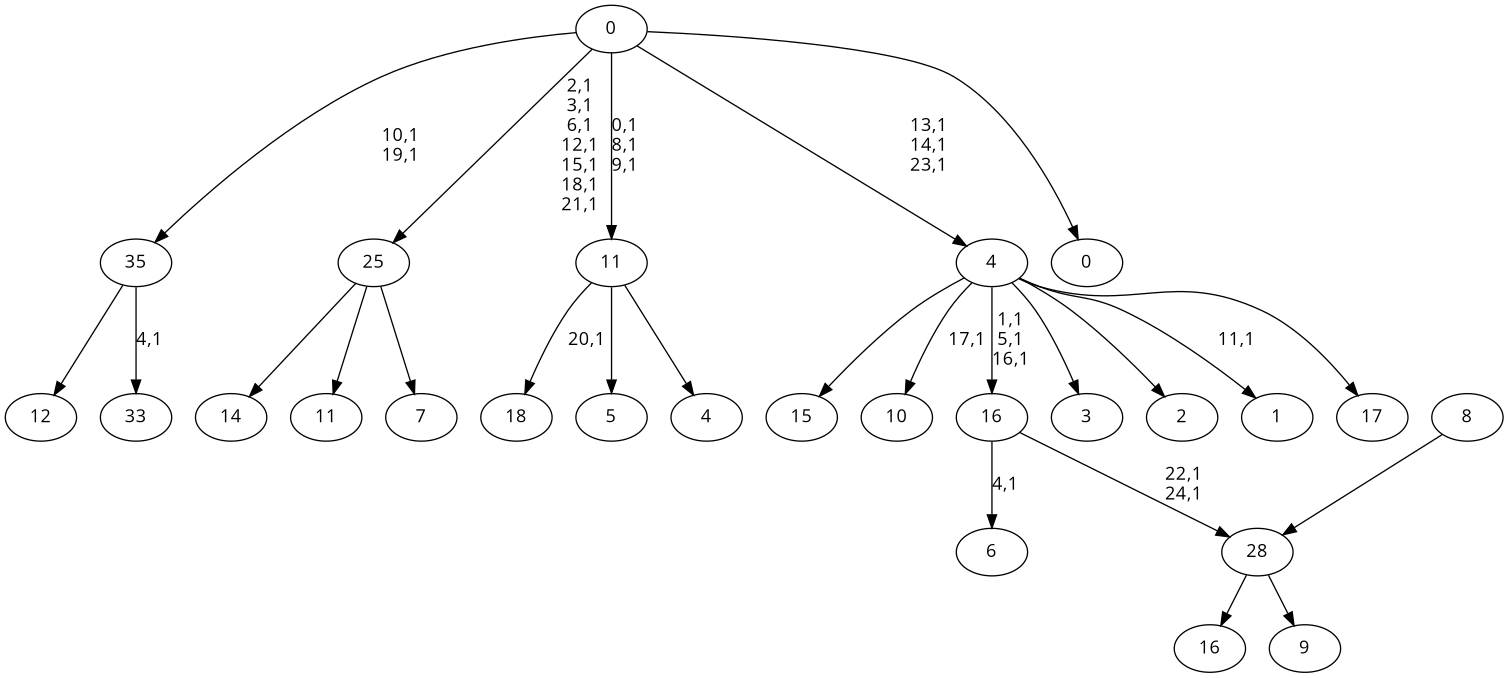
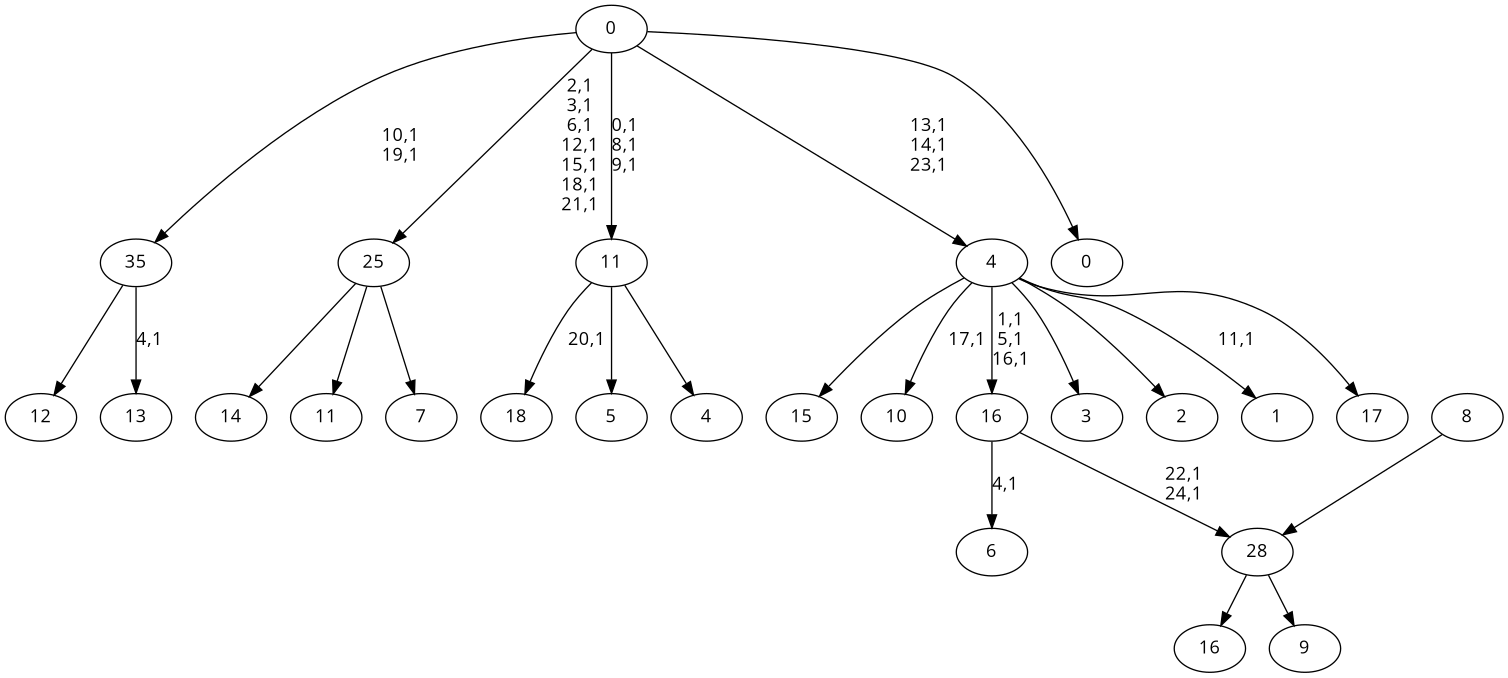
node "33": label "33" -> "13"
